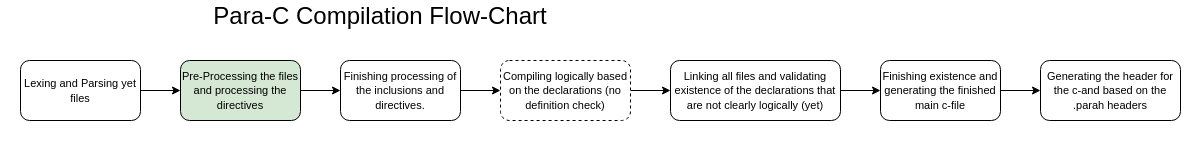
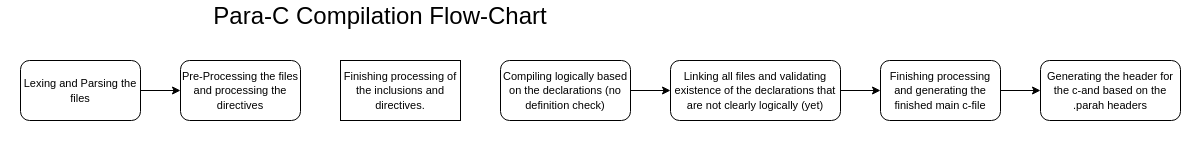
node "Lexing and Parsing yet files": label "Lexing and Parsing yet files" -> "Lexing and Parsing the files"
node "Pre-Processing the files and processing the directives": fillcolor #d5e8d4 -> #ffffff
edge "Pre-Processing the files and processing the directives" -> "Finishing processing of the inclusions and directives.": removed
node "Finishing processing of the inclusions and directives.": shape rounded rectangle -> rectangle
edge "Finishing processing of the inclusions and directives." -> "Compiling logically based on the declarations (no definition check)": removed
node "Compiling logically based on the declarations (no definition check)": style dashed -> solid
node "Finishing existence and generating the finished main c-file": label "Finishing existence and generating the finished main c-file" -> "Finishing processing and generating the finished main c-file"
